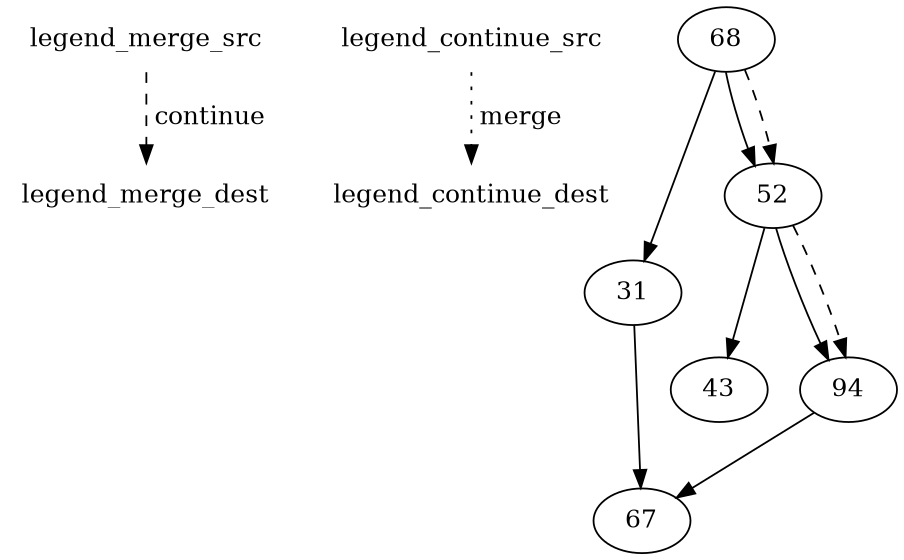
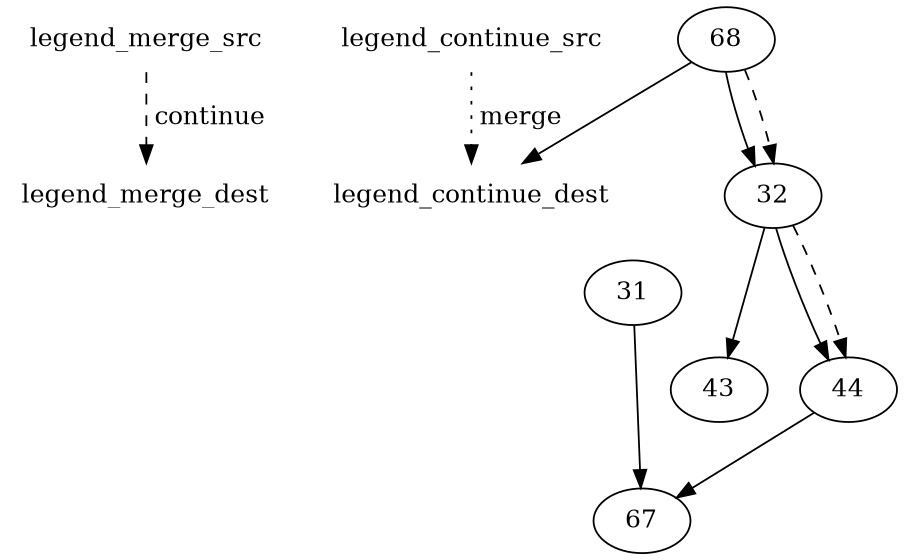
edge "68" -> "31": now "68" -> "legend_continue_dest"
node "52": label "52" -> "32"
node "94": label "94" -> "44"
